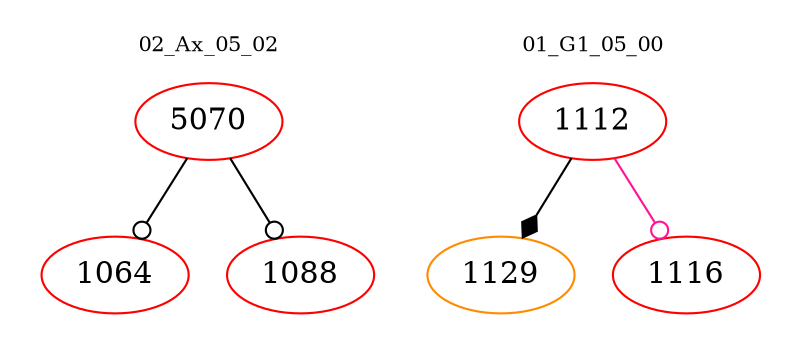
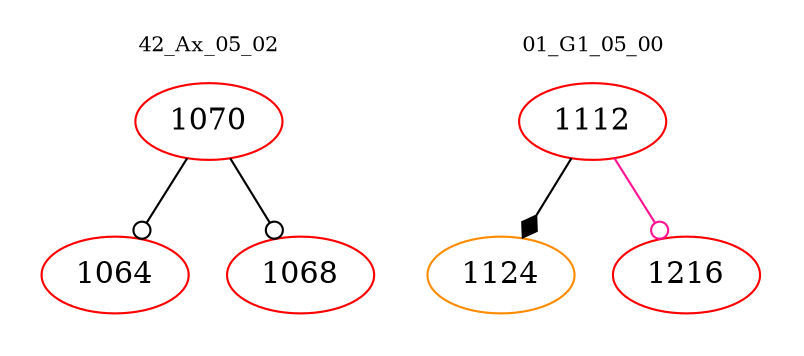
cluster "02_Ax_05_02": label "02_Ax_05_02" -> "42_Ax_05_02"
node "5070": label "5070" -> "1070"
node "1088": label "1088" -> "1068"
node "1129": label "1129" -> "1124"
node "1116": label "1116" -> "1216"
